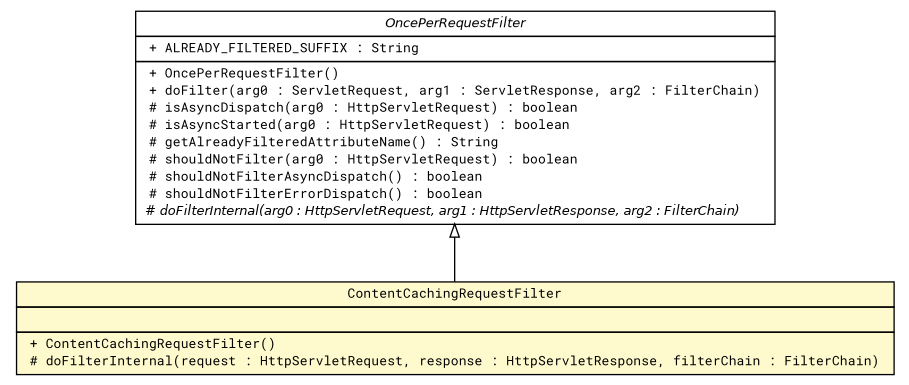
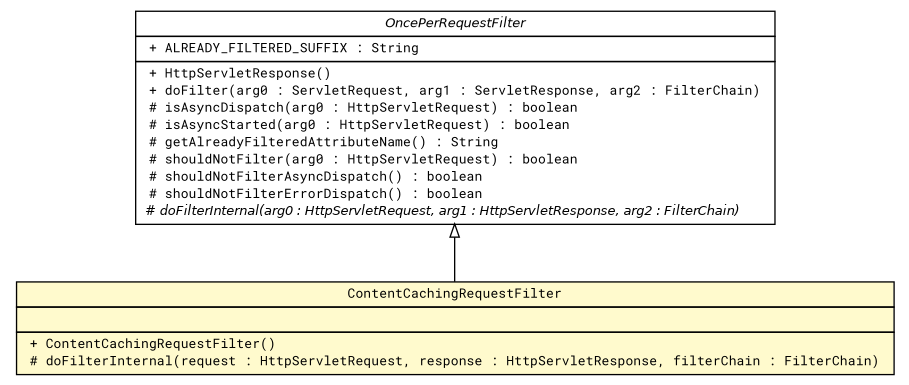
node "OncePerRequestFilter": text "+ OncePerRequestFilter()" -> "+ HttpServletResponse()"
